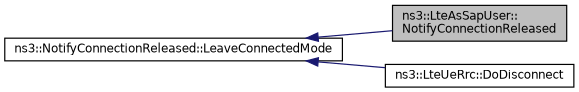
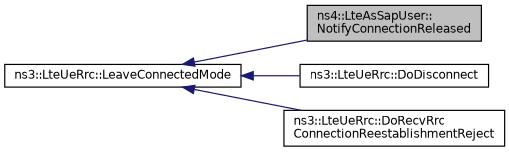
node "ns3::LteAsSapUser:: NotifyConnectionReleased": label "ns3::LteAsSapUser:: NotifyConnectionReleased" -> "ns4::LteAsSapUser:: NotifyConnectionReleased"
node "ns3::NotifyConnectionReleased::LeaveConnectedMode": label "ns3::NotifyConnectionReleased::LeaveConnectedMode" -> "ns3::LteUeRrc::LeaveConnectedMode"
node "ns3::LteUeRrc::DoRecvRrc ConnectionReestablishmentReject": added
